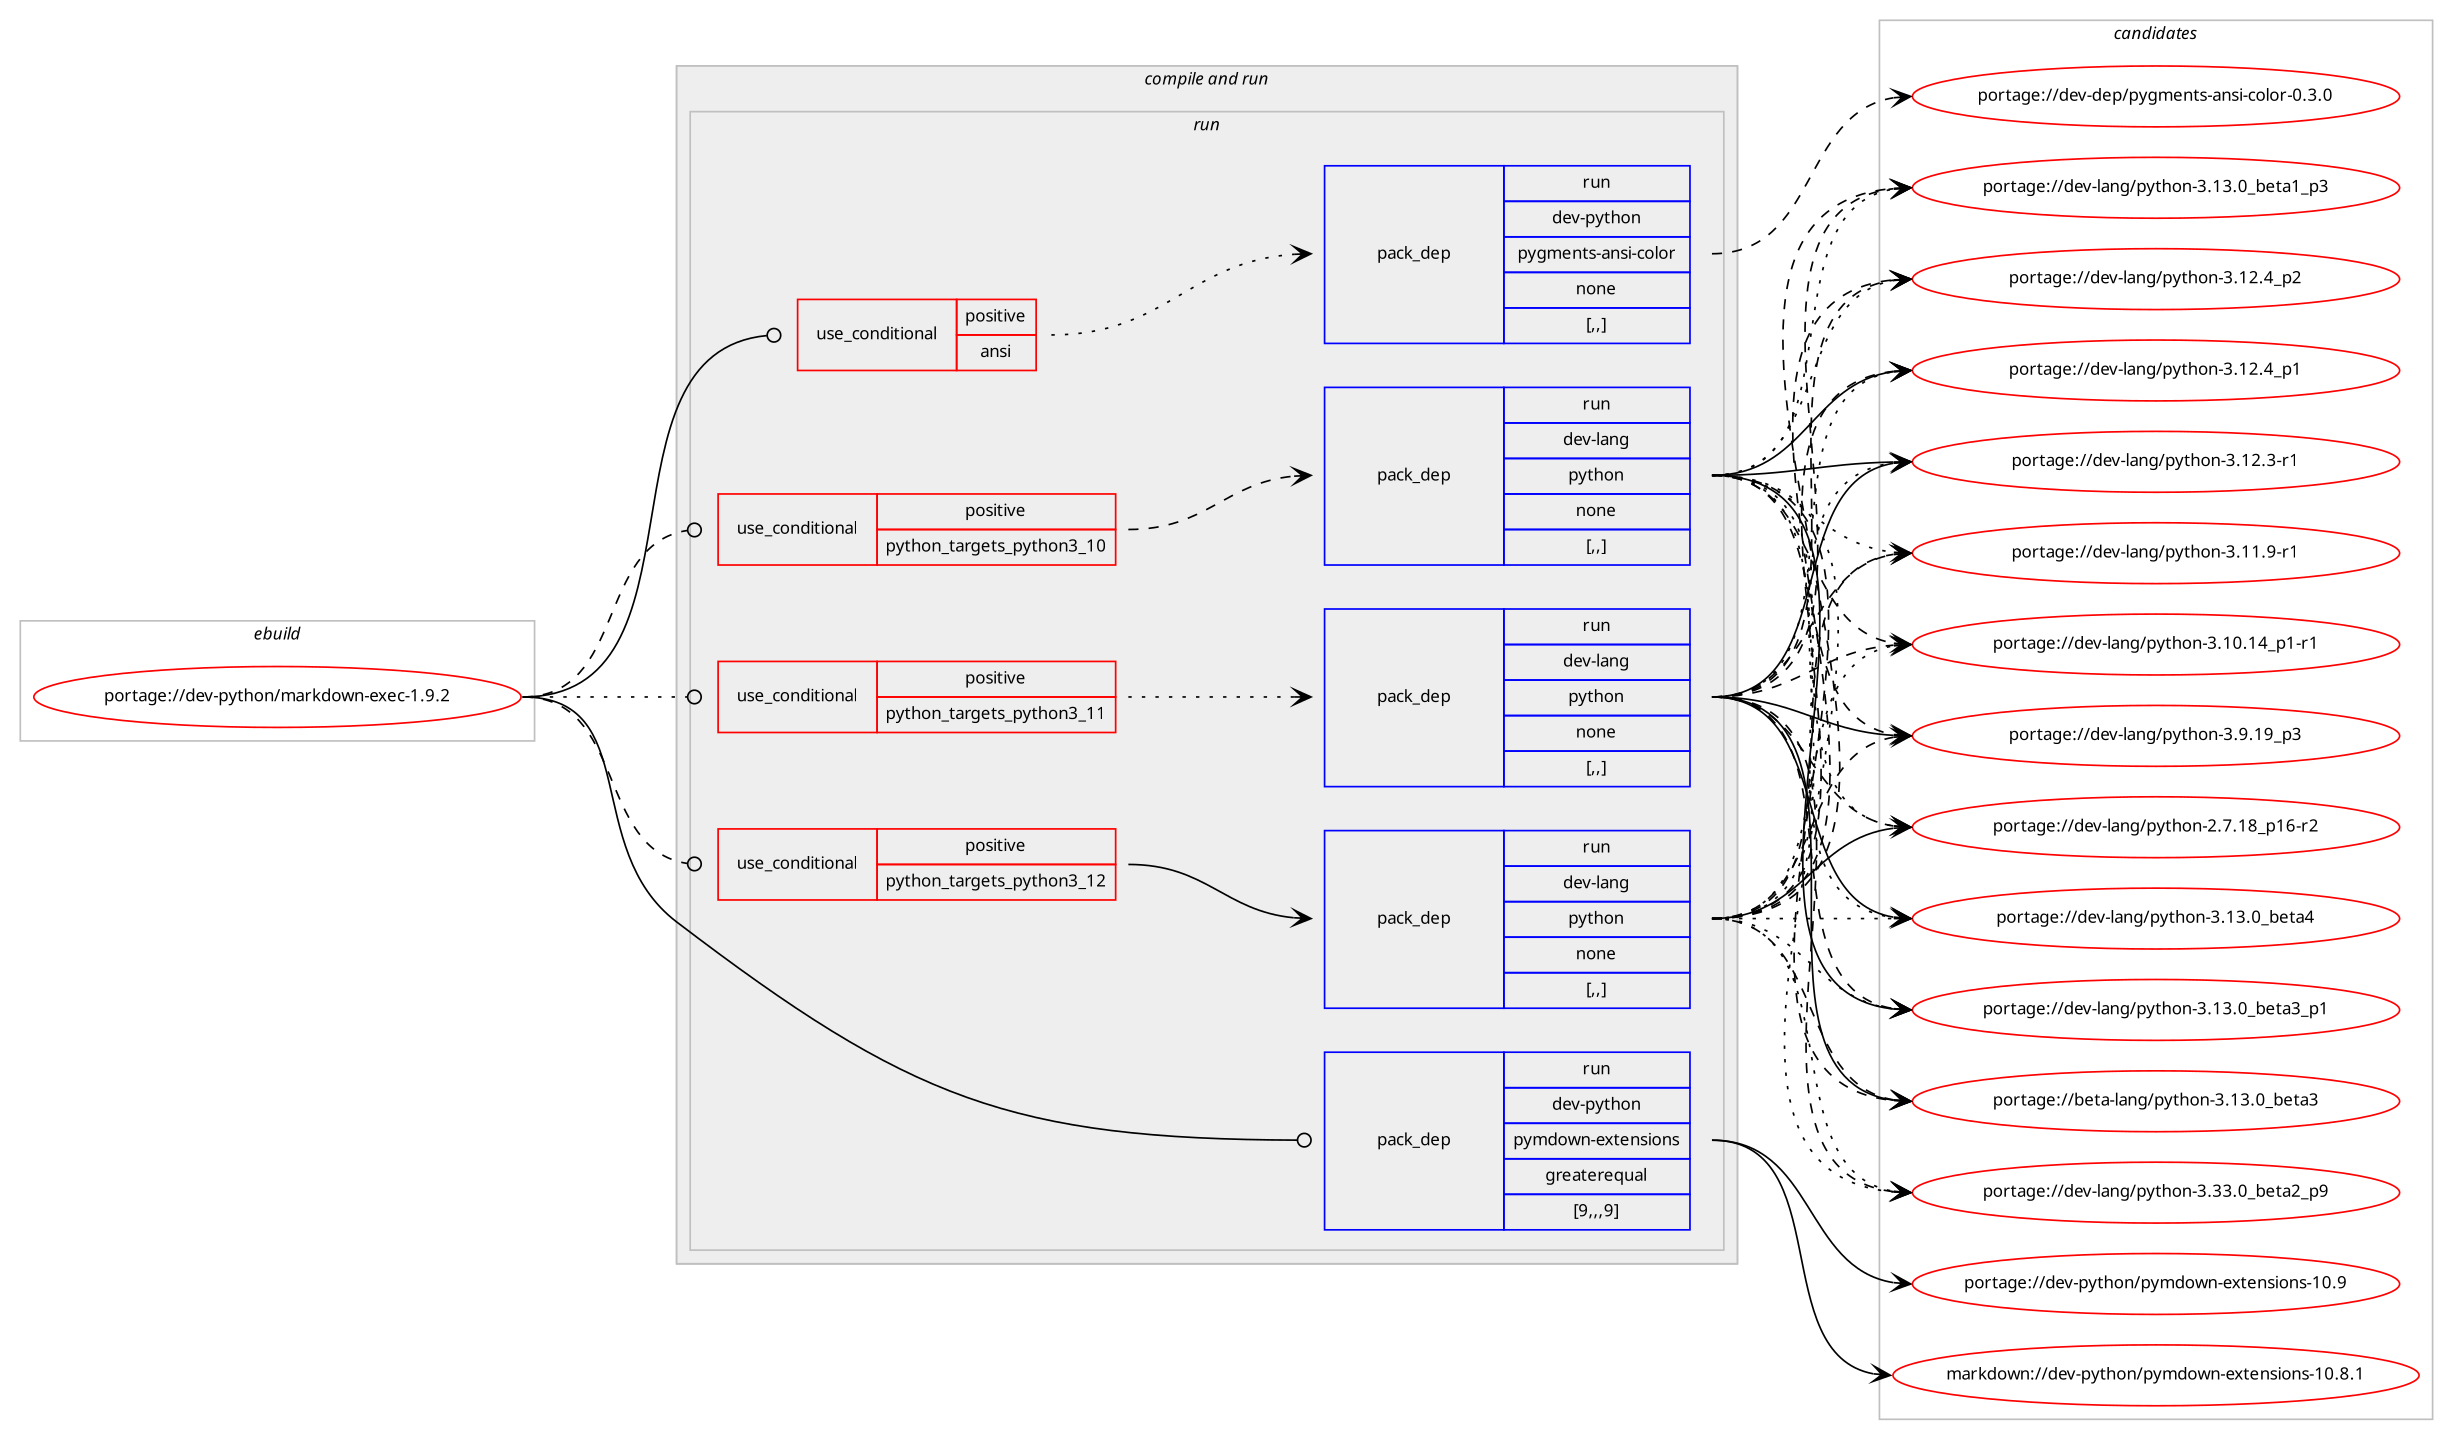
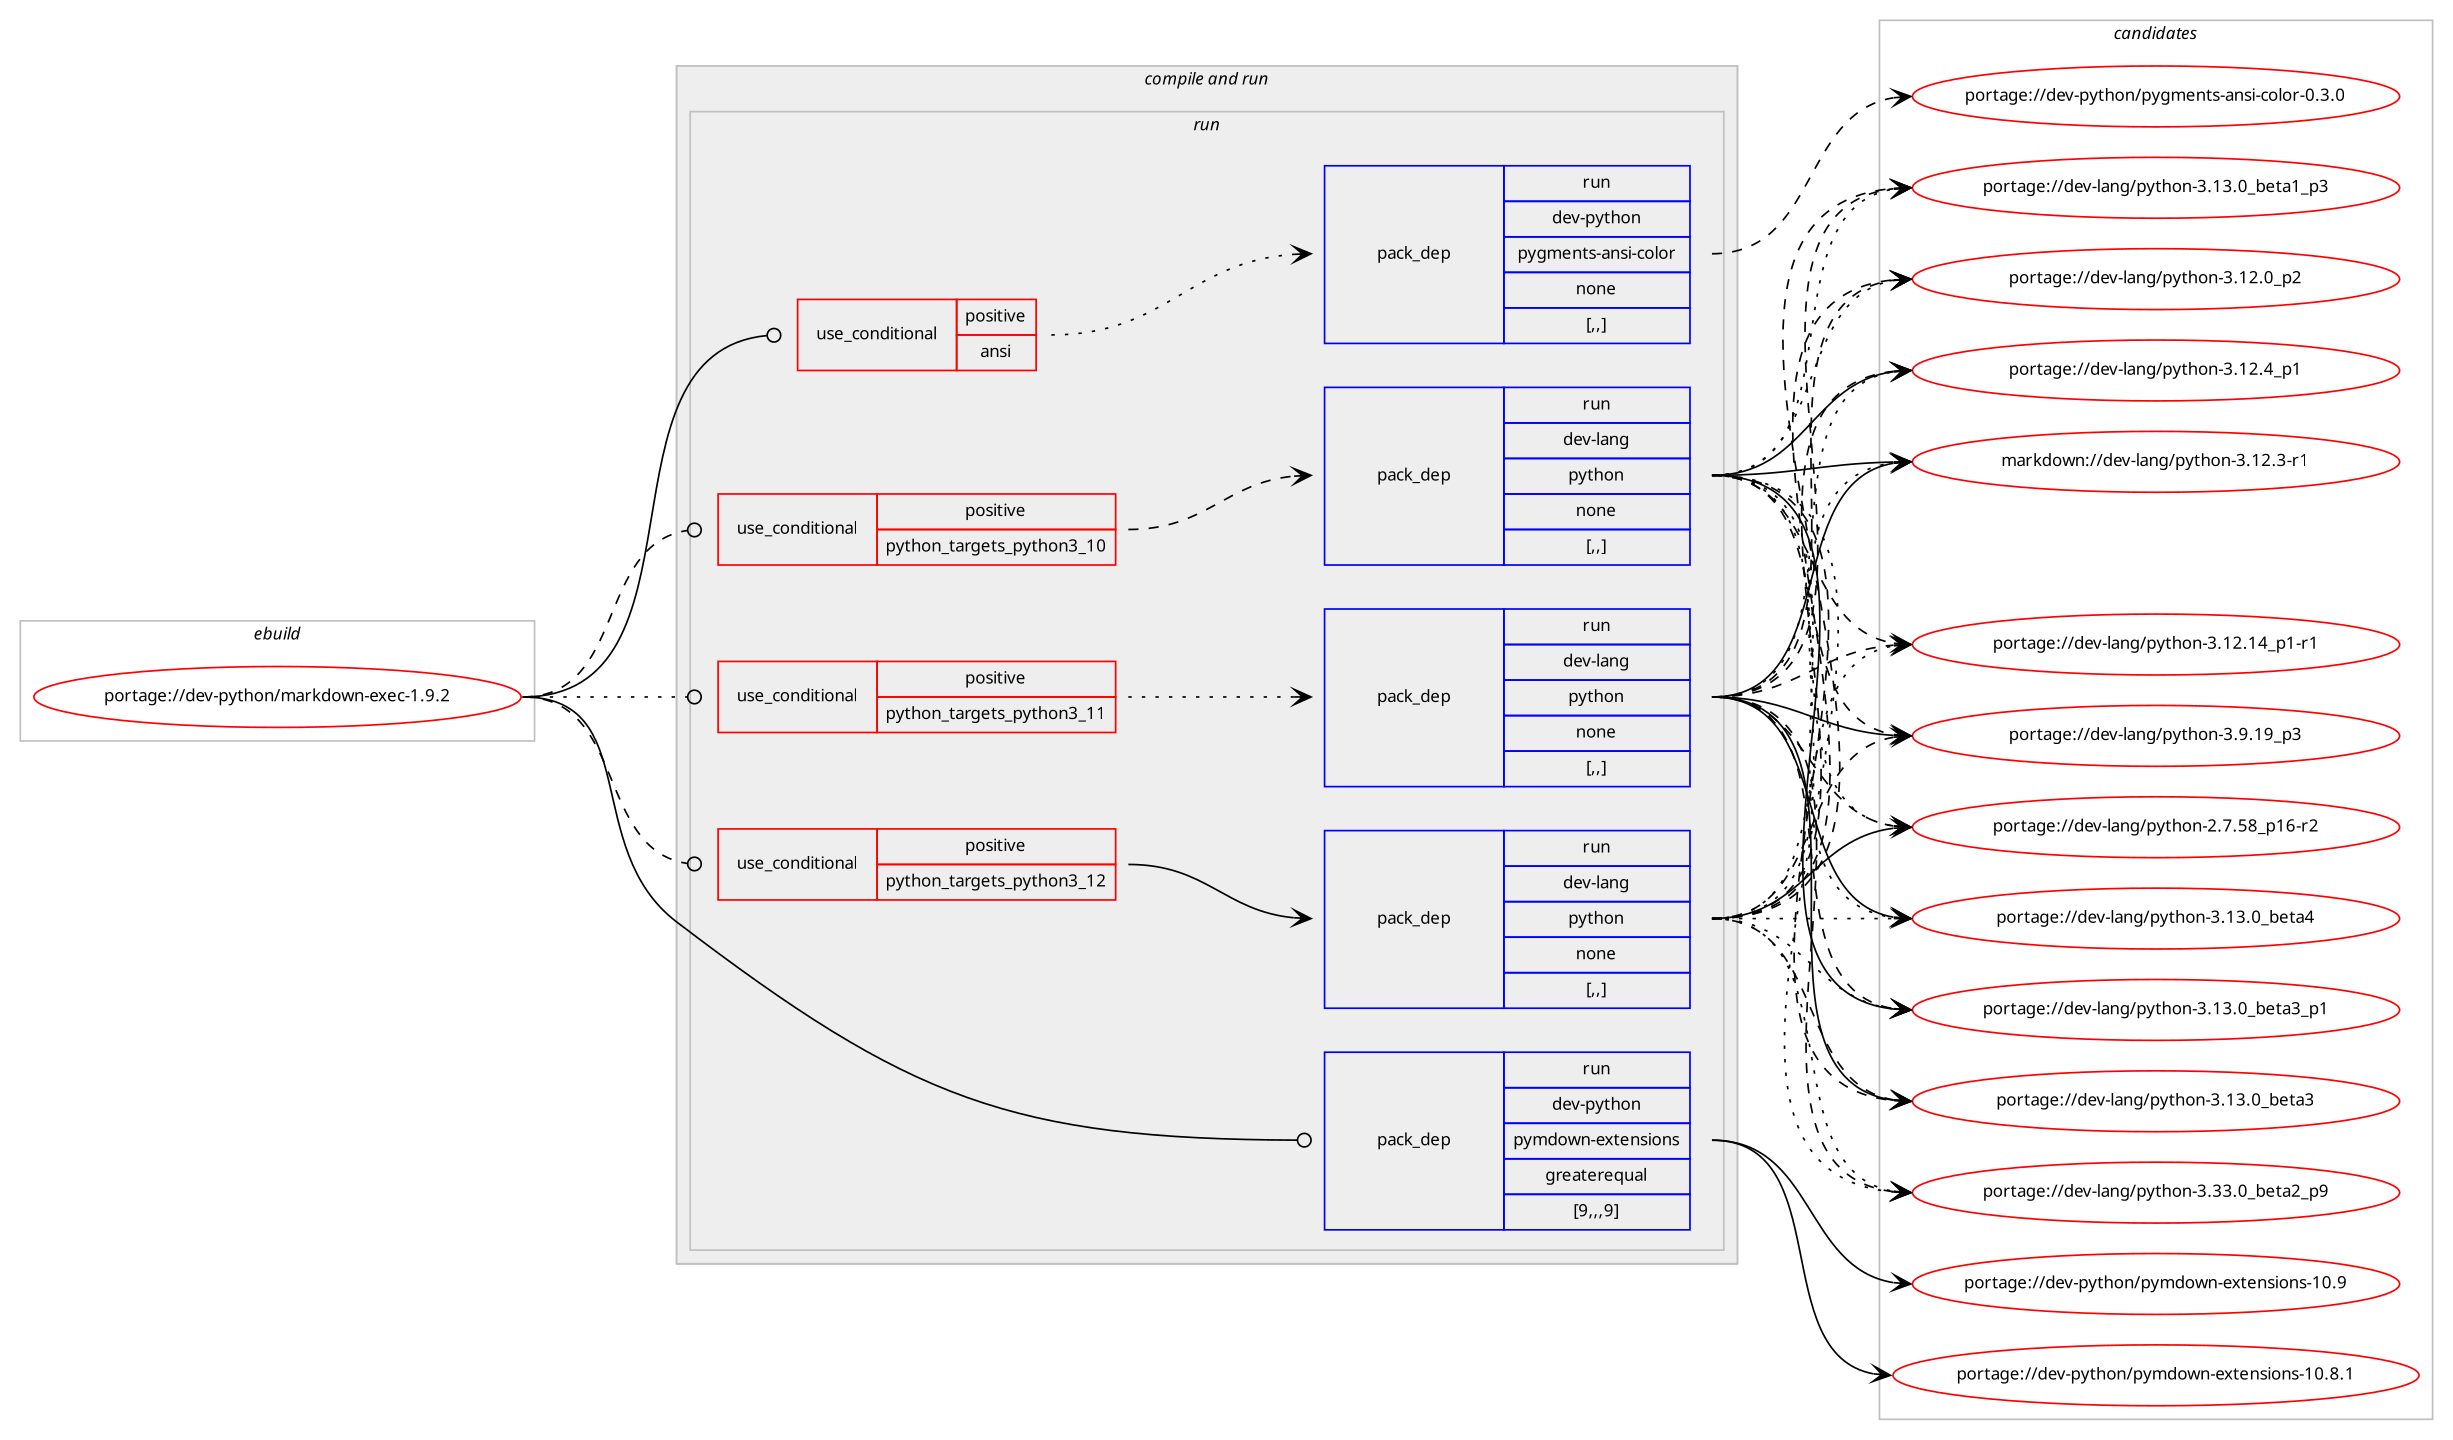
node "portage://dev-dep/pygments-ansi-color-0.3.0": label "portage://dev-dep/pygments-ansi-color-0.3.0" -> "portage://dev-python/pygments-ansi-color-0.3.0"
node "portage://dev-lang/python-3.12.4_p2": label "portage://dev-lang/python-3.12.4_p2" -> "portage://dev-lang/python-3.12.0_p2"
node "portage://dev-lang/python-3.12.3-r1": label "portage://dev-lang/python-3.12.3-r1" -> "markdown://dev-lang/python-3.12.3-r1"
node "portage://dev-lang/python-3.11.9-r1": removed
node "portage://dev-lang/python-3.10.14_p1-r1": label "portage://dev-lang/python-3.10.14_p1-r1" -> "portage://dev-lang/python-3.12.14_p1-r1"
node "portage://dev-lang/python-2.7.18_p16-r2": label "portage://dev-lang/python-2.7.18_p16-r2" -> "portage://dev-lang/python-2.7.58_p16-r2"
node "portage://beta-lang/python-3.13.0_beta3": label "portage://beta-lang/python-3.13.0_beta3" -> "portage://dev-lang/python-3.13.0_beta3"
node "markdown://dev-python/pymdown-extensions-10.8.1": label "markdown://dev-python/pymdown-extensions-10.8.1" -> "portage://dev-python/pymdown-extensions-10.8.1"
